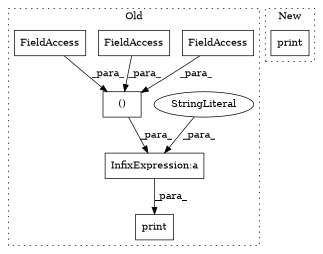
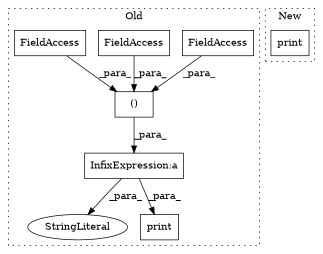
edge "StringLiteral" -> "InfixExpression:a": reversed
